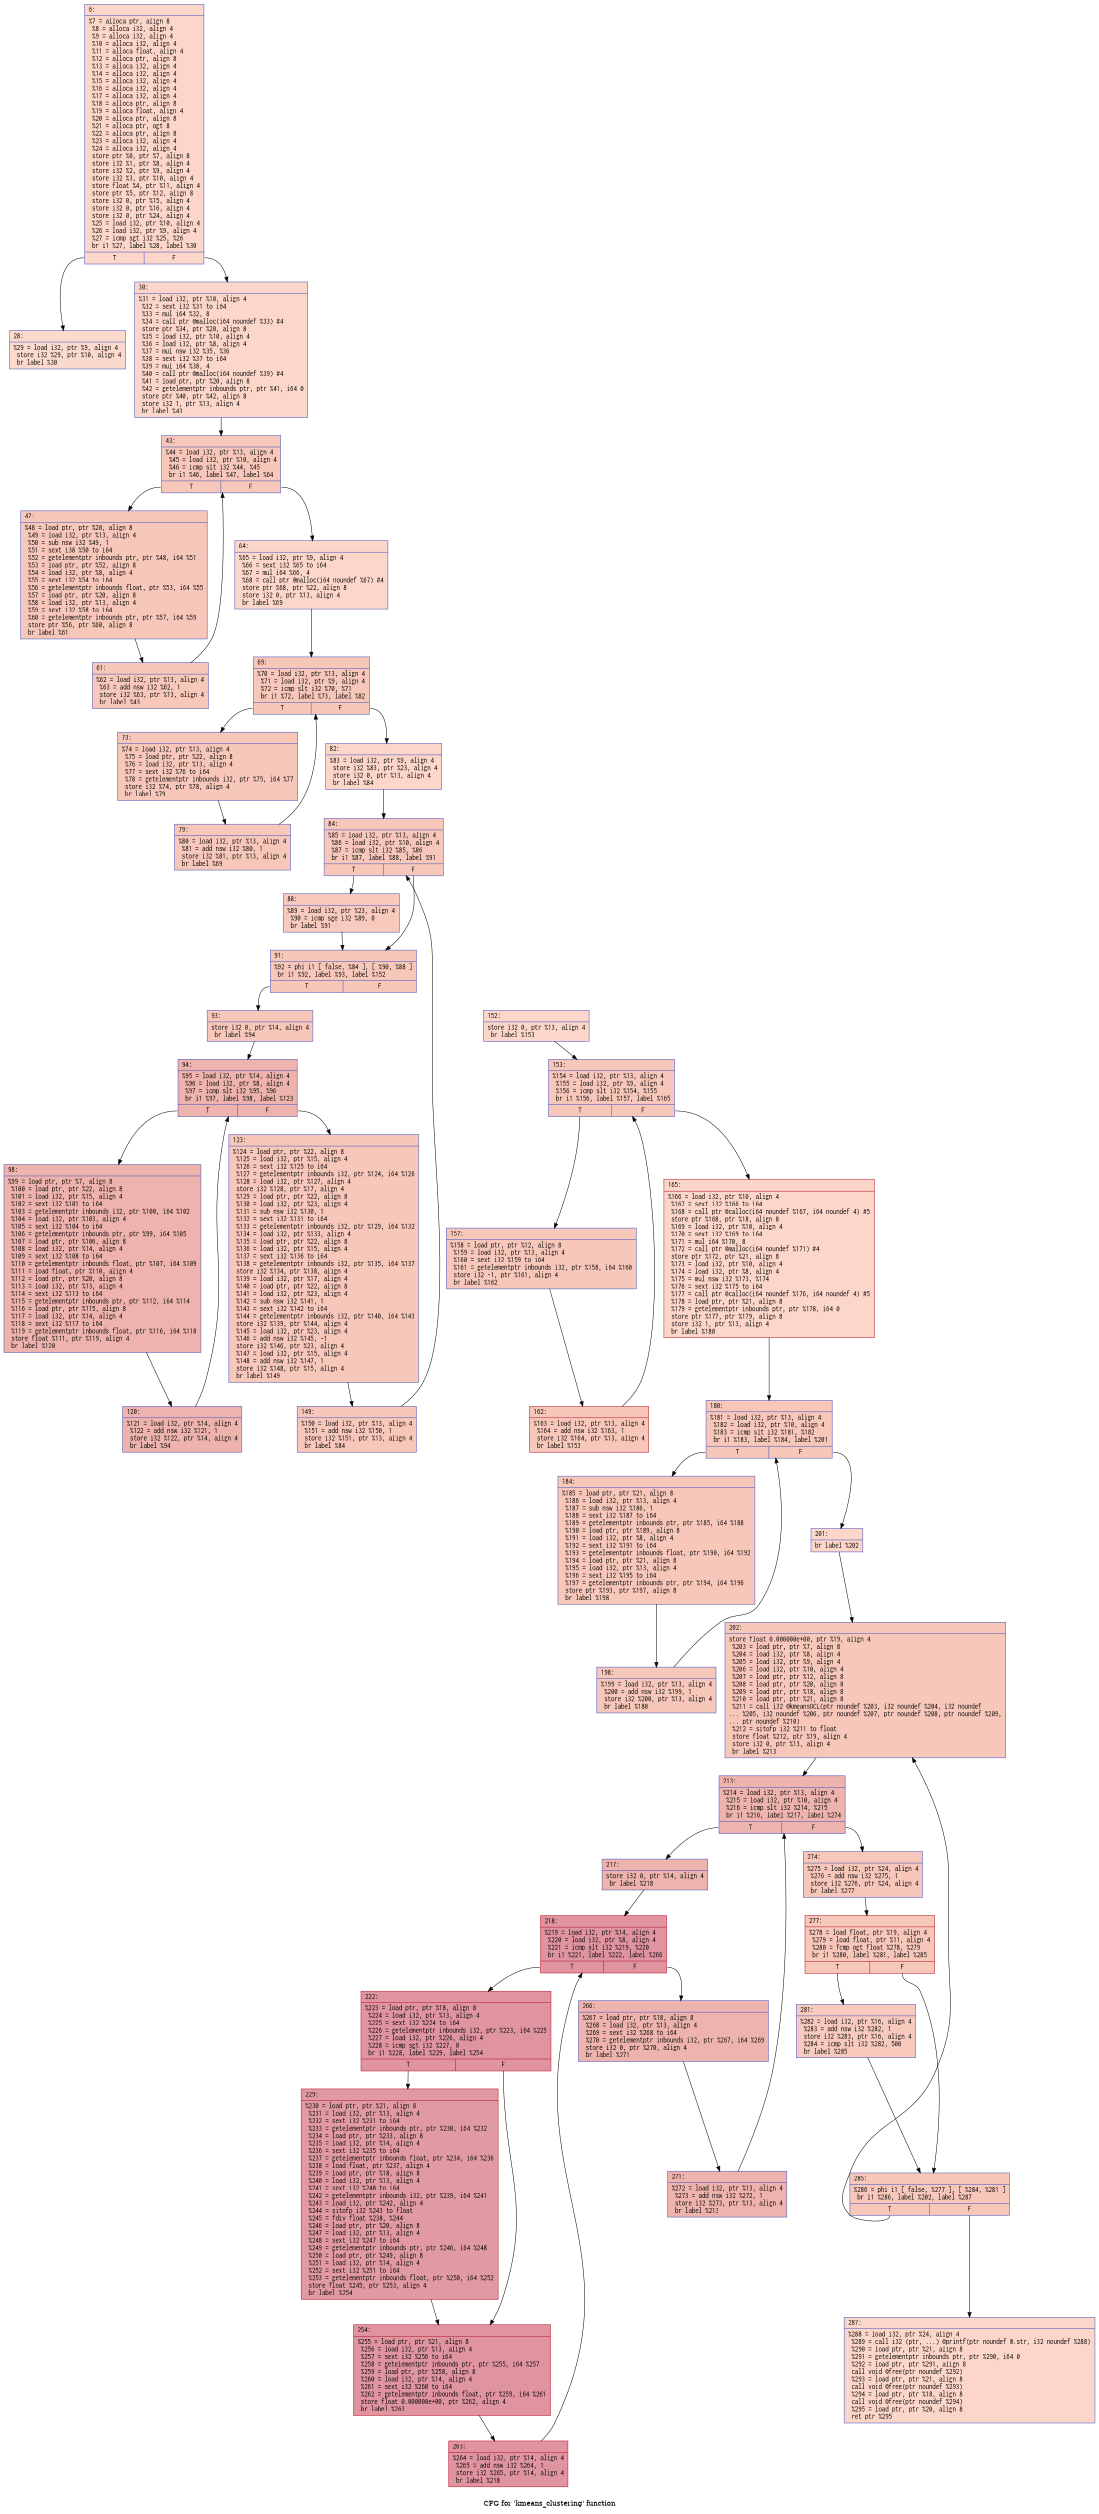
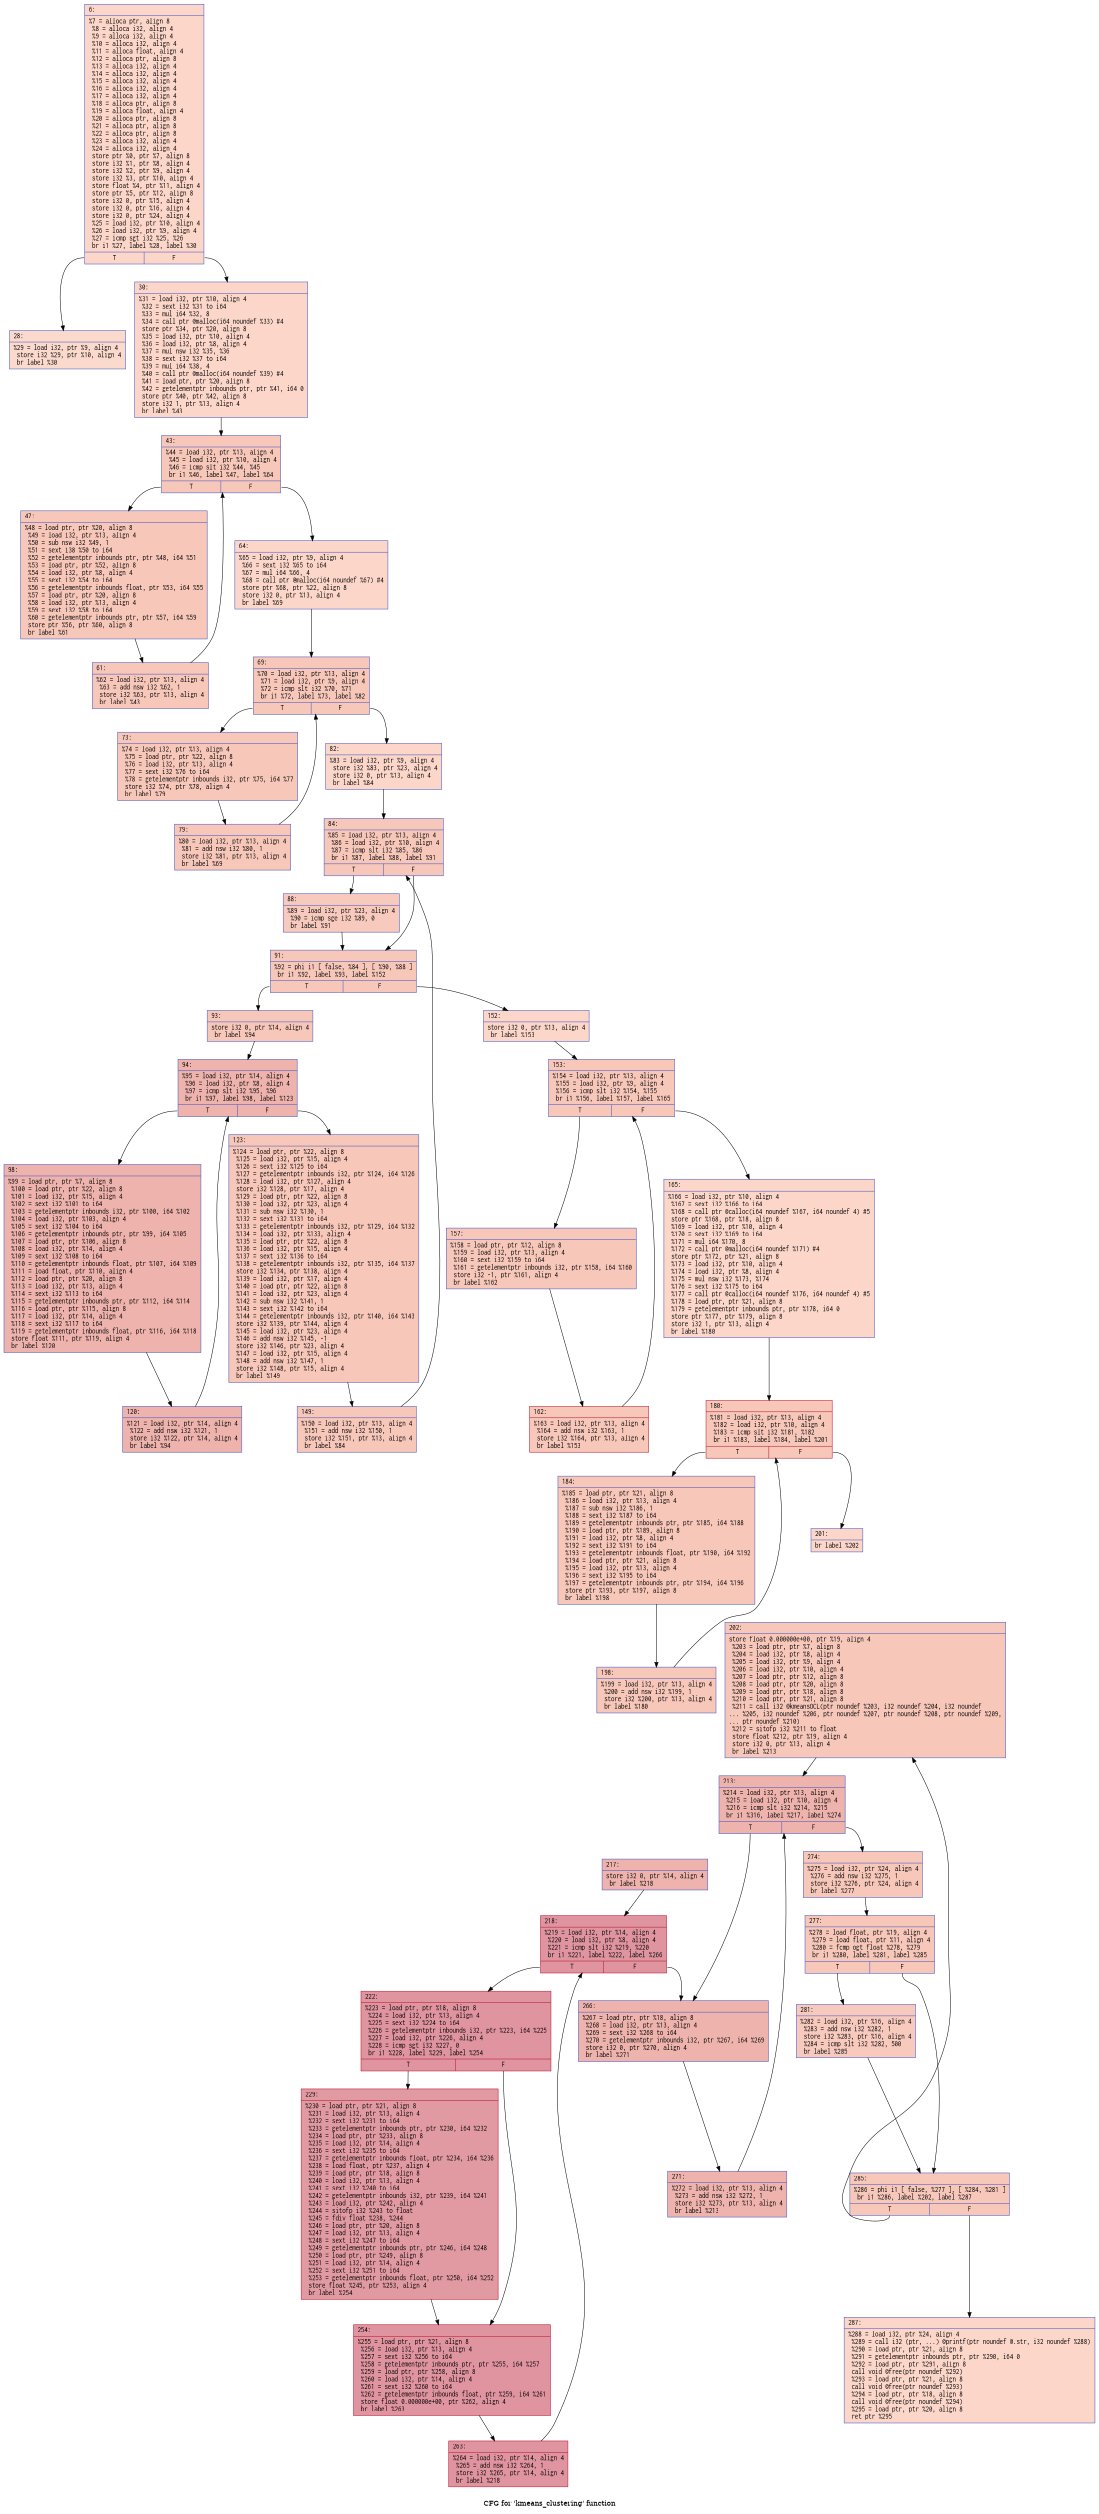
node "6:": text "%21 = alloca ptr, ogt 8" -> "%21 = alloca ptr, align 8"
edge "91:" -> "152:": added
node "165:": color #b70d28ff -> #3d50c3ff
node "180:": color #3d50c3ff -> #b70d28ff
edge "201:" -> "202:": removed
node "213:": text "br i1 %216, label %217, label %274" -> "br i1 %316, label %217, label %274"
edge "213:" -> "217:": now "213:" -> "266:"
node "277:": color #b70d28ff -> #3d50c3ff
